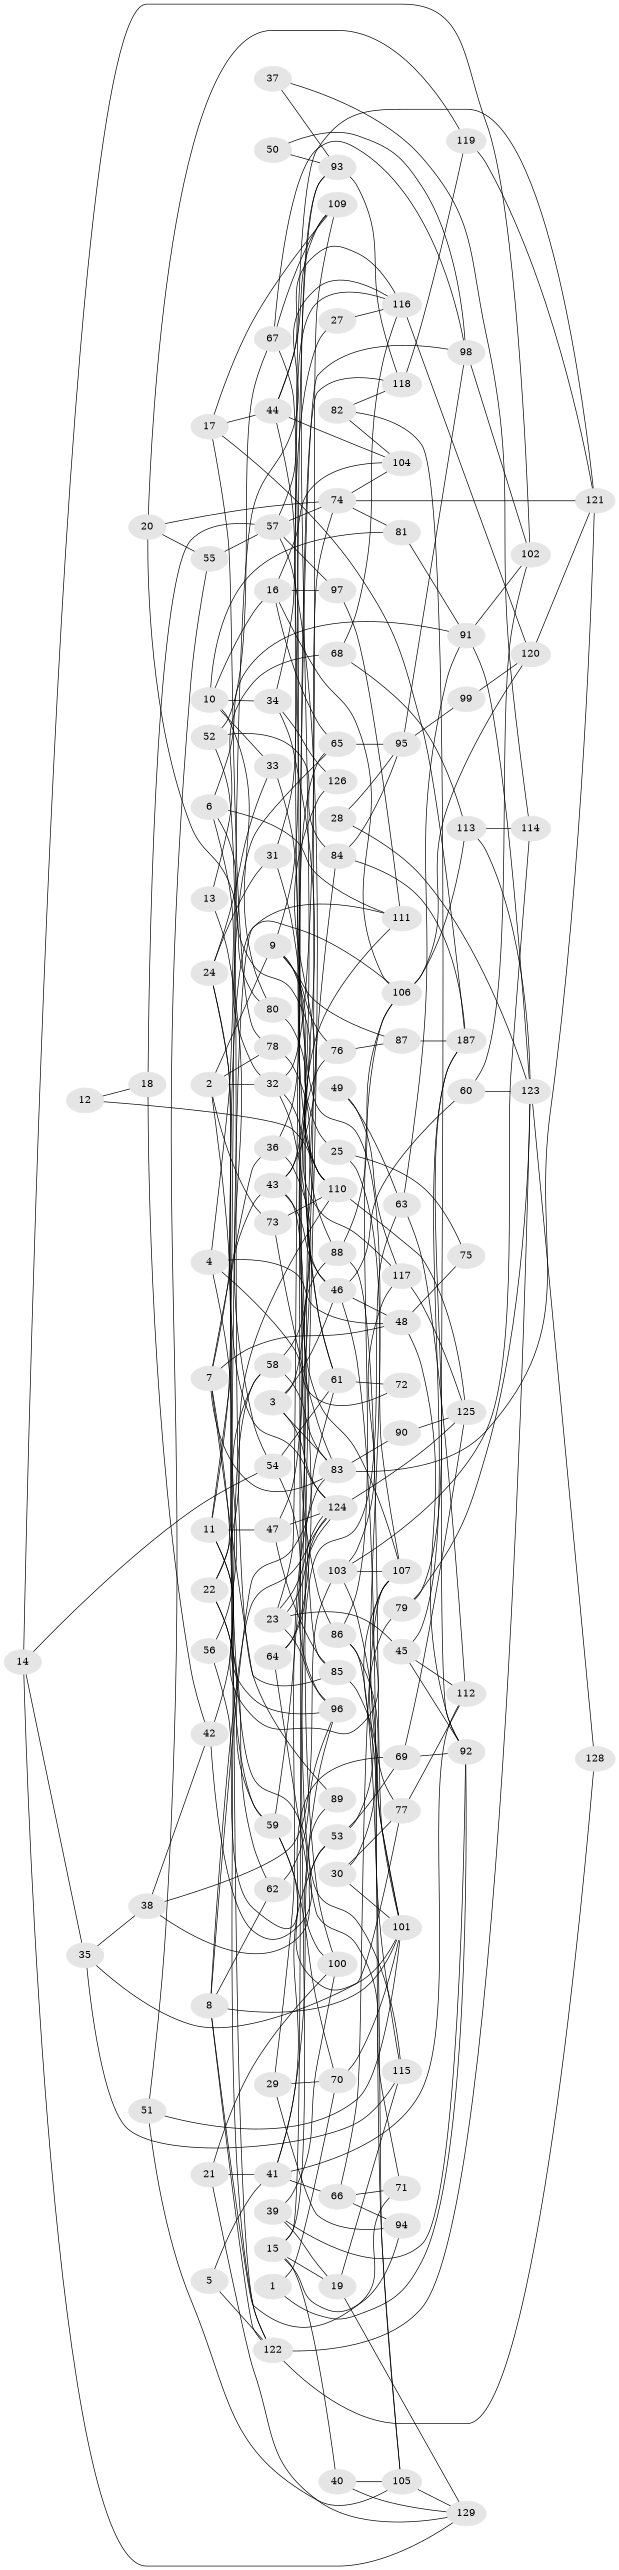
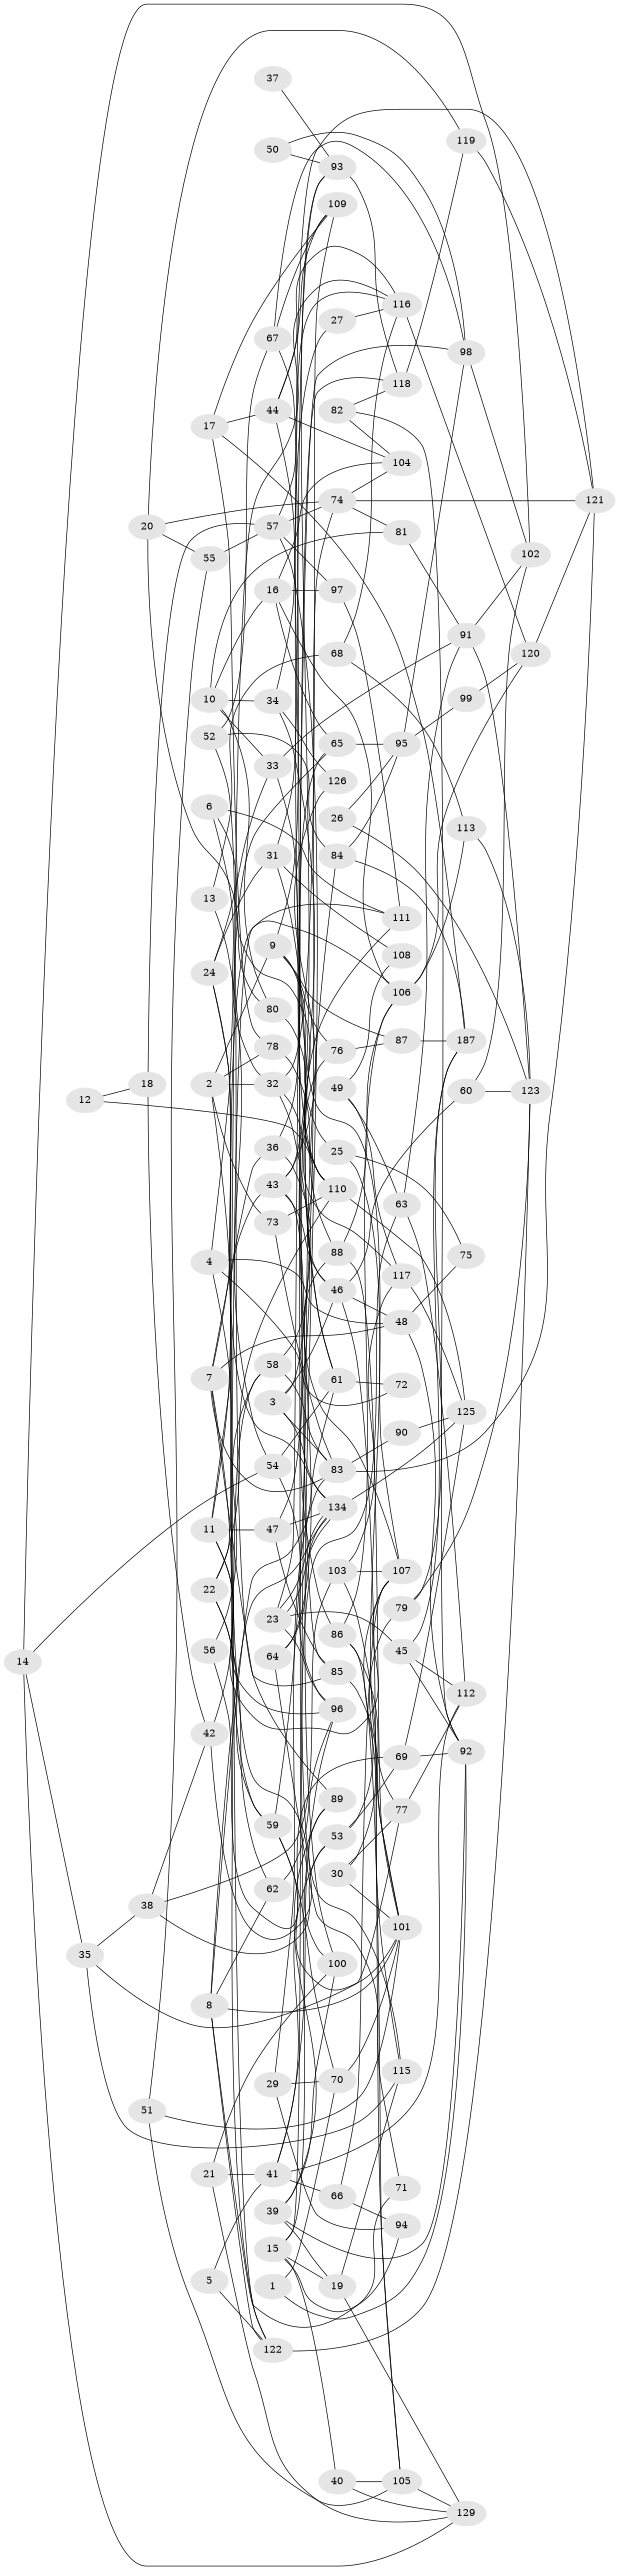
edge "91" -- "6": now "91" -- "33"
node "28": label "28" -> "26"
node "114": removed
node "108": added
node "124": label "124" -> "134"
node "128": removed
edge "89" -- "39": added
edge "71" -- "66": removed
